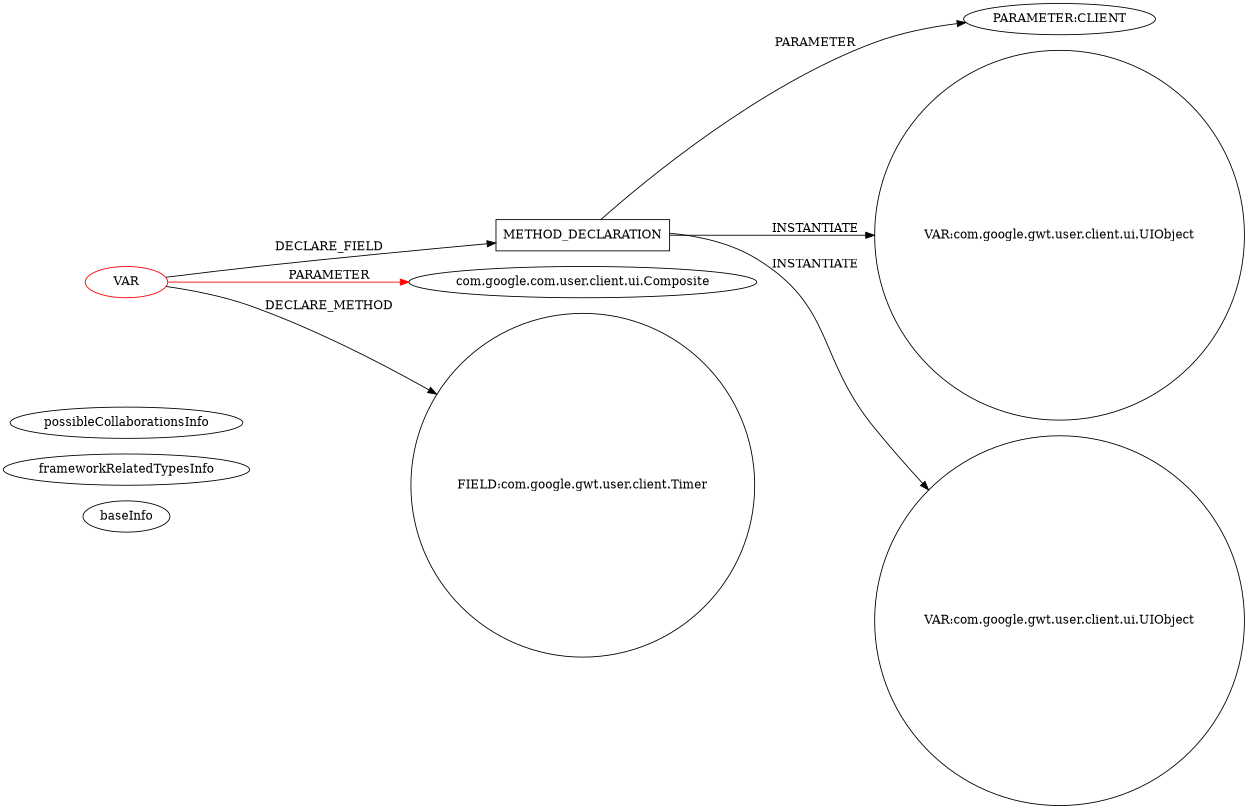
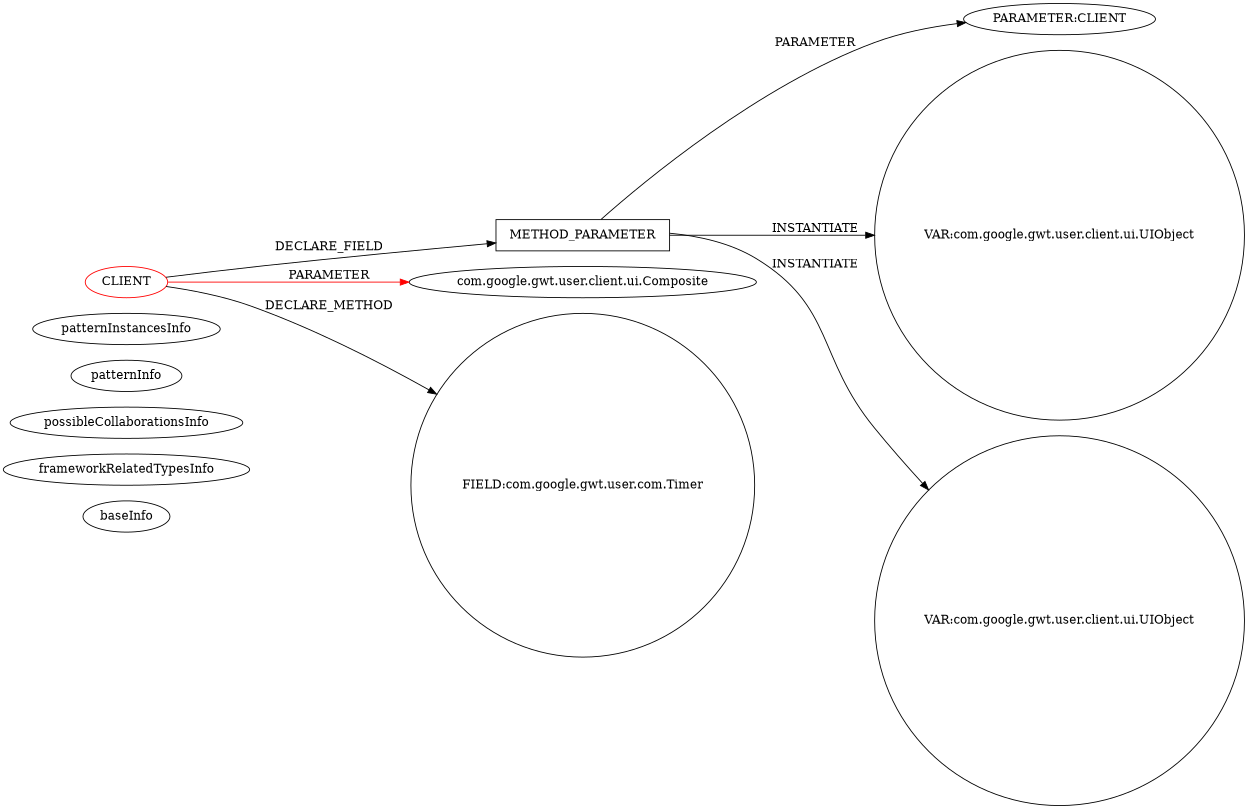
node "METHOD_DECLARATION": label "METHOD_DECLARATION" -> "METHOD_PARAMETER"
node "VAR": label "VAR" -> "CLIENT"
node "com.google.com.user.client.ui.Composite": label "com.google.com.user.client.ui.Composite" -> "com.google.gwt.user.client.ui.Composite"
node "patternInstancesInfo": added
node "patternInfo": added
node "FIELD:com.google.gwt.user.client.Timer": label "FIELD:com.google.gwt.user.client.Timer" -> "FIELD:com.google.gwt.user.com.Timer"
